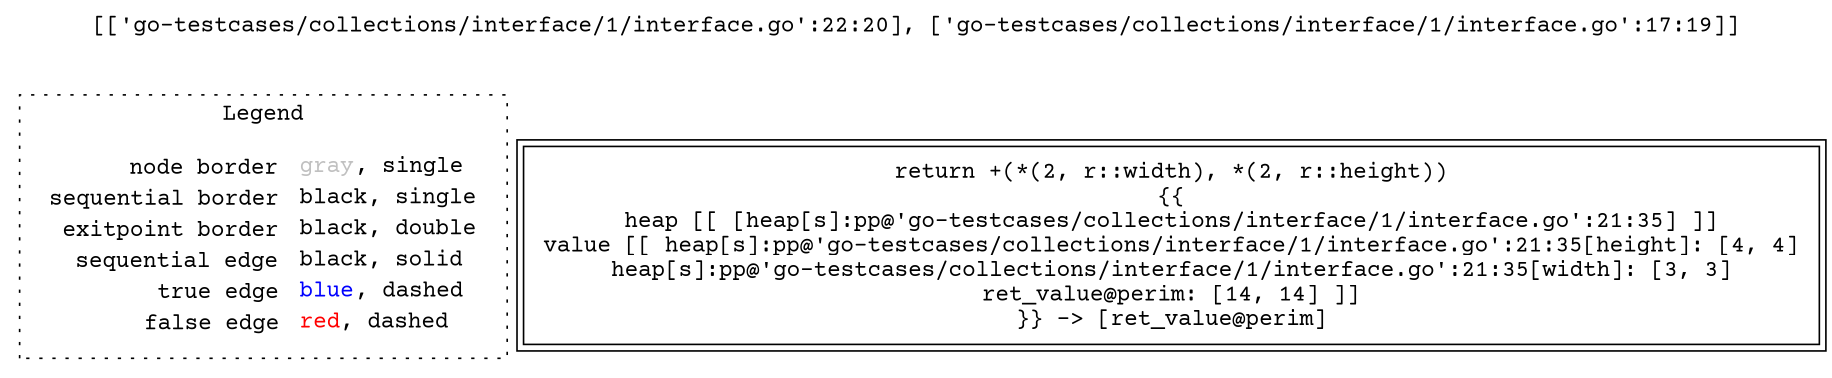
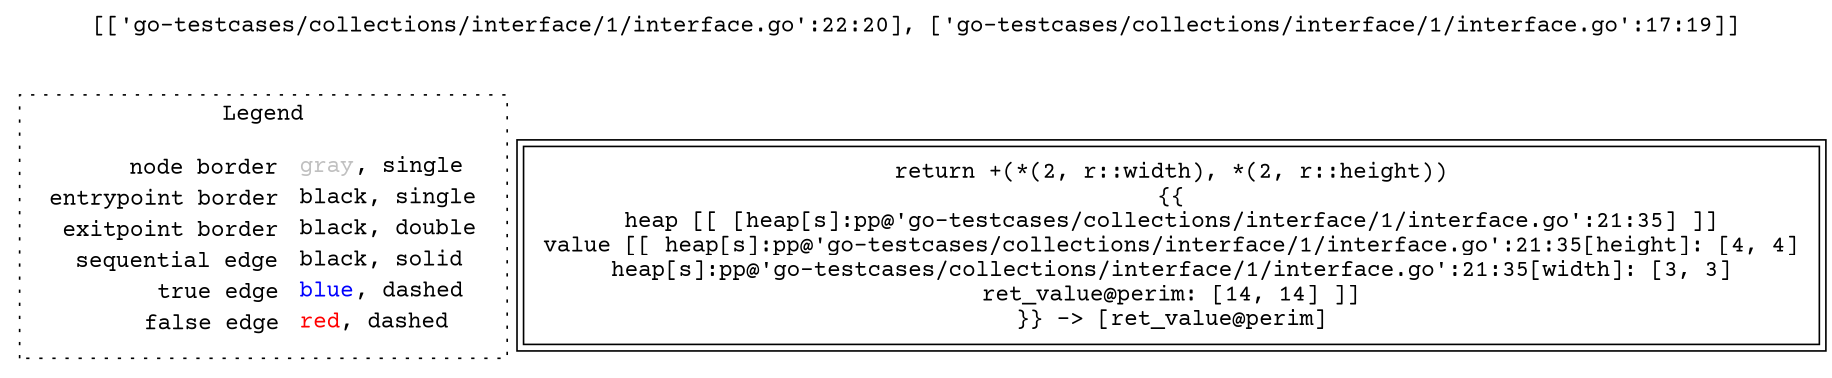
node "node border": text "sequential border" -> "entrypoint border"
